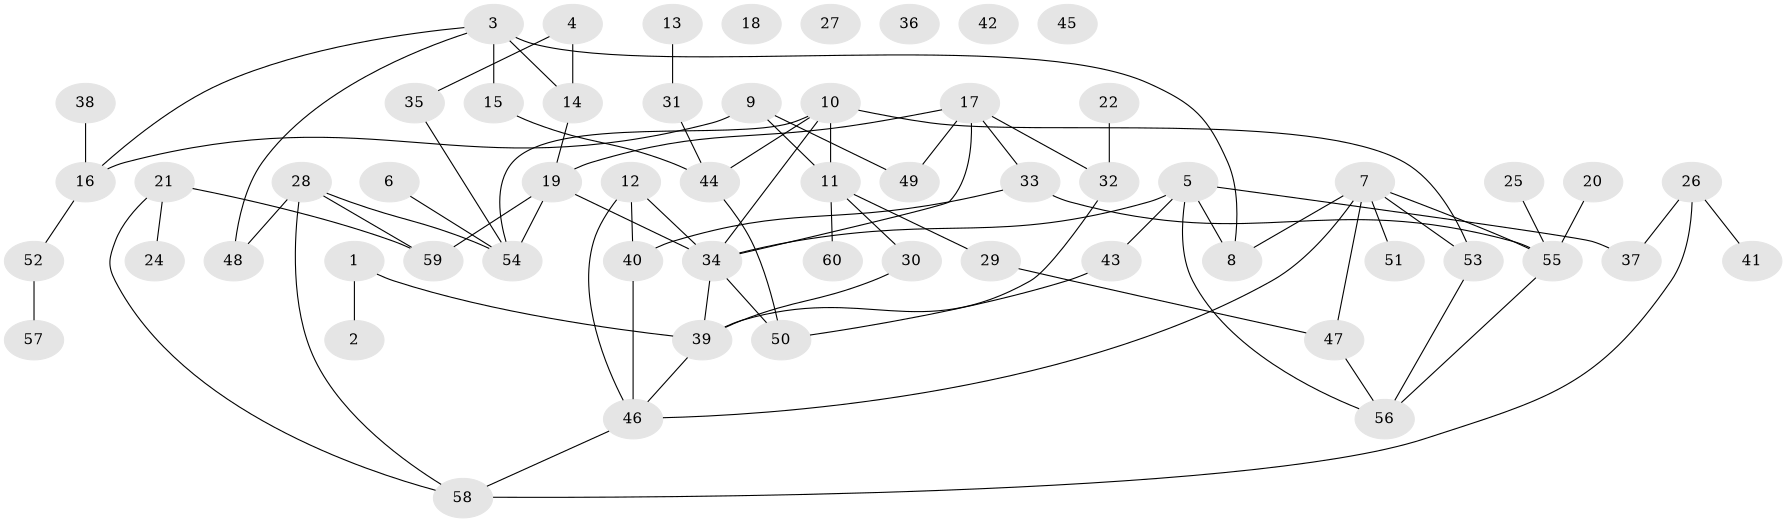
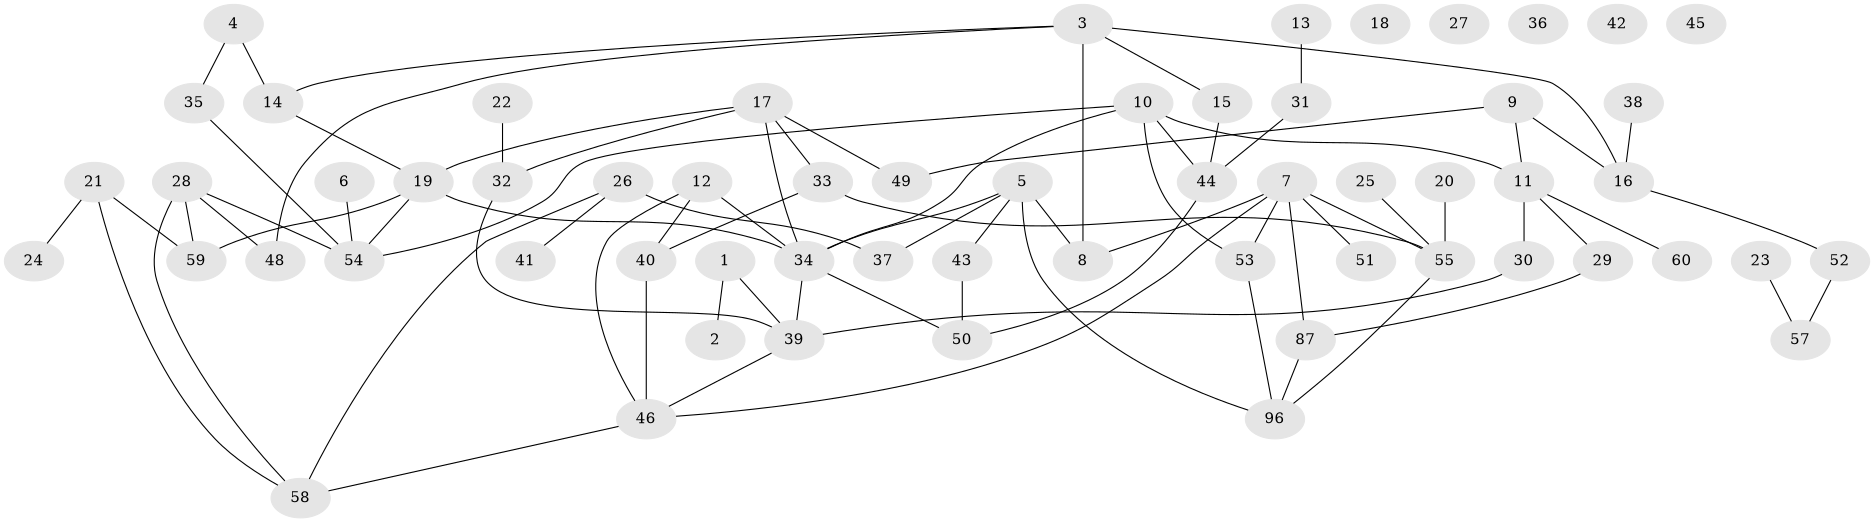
node "23": added
node "47": label "47" -> "87"
node "56": label "56" -> "96"
